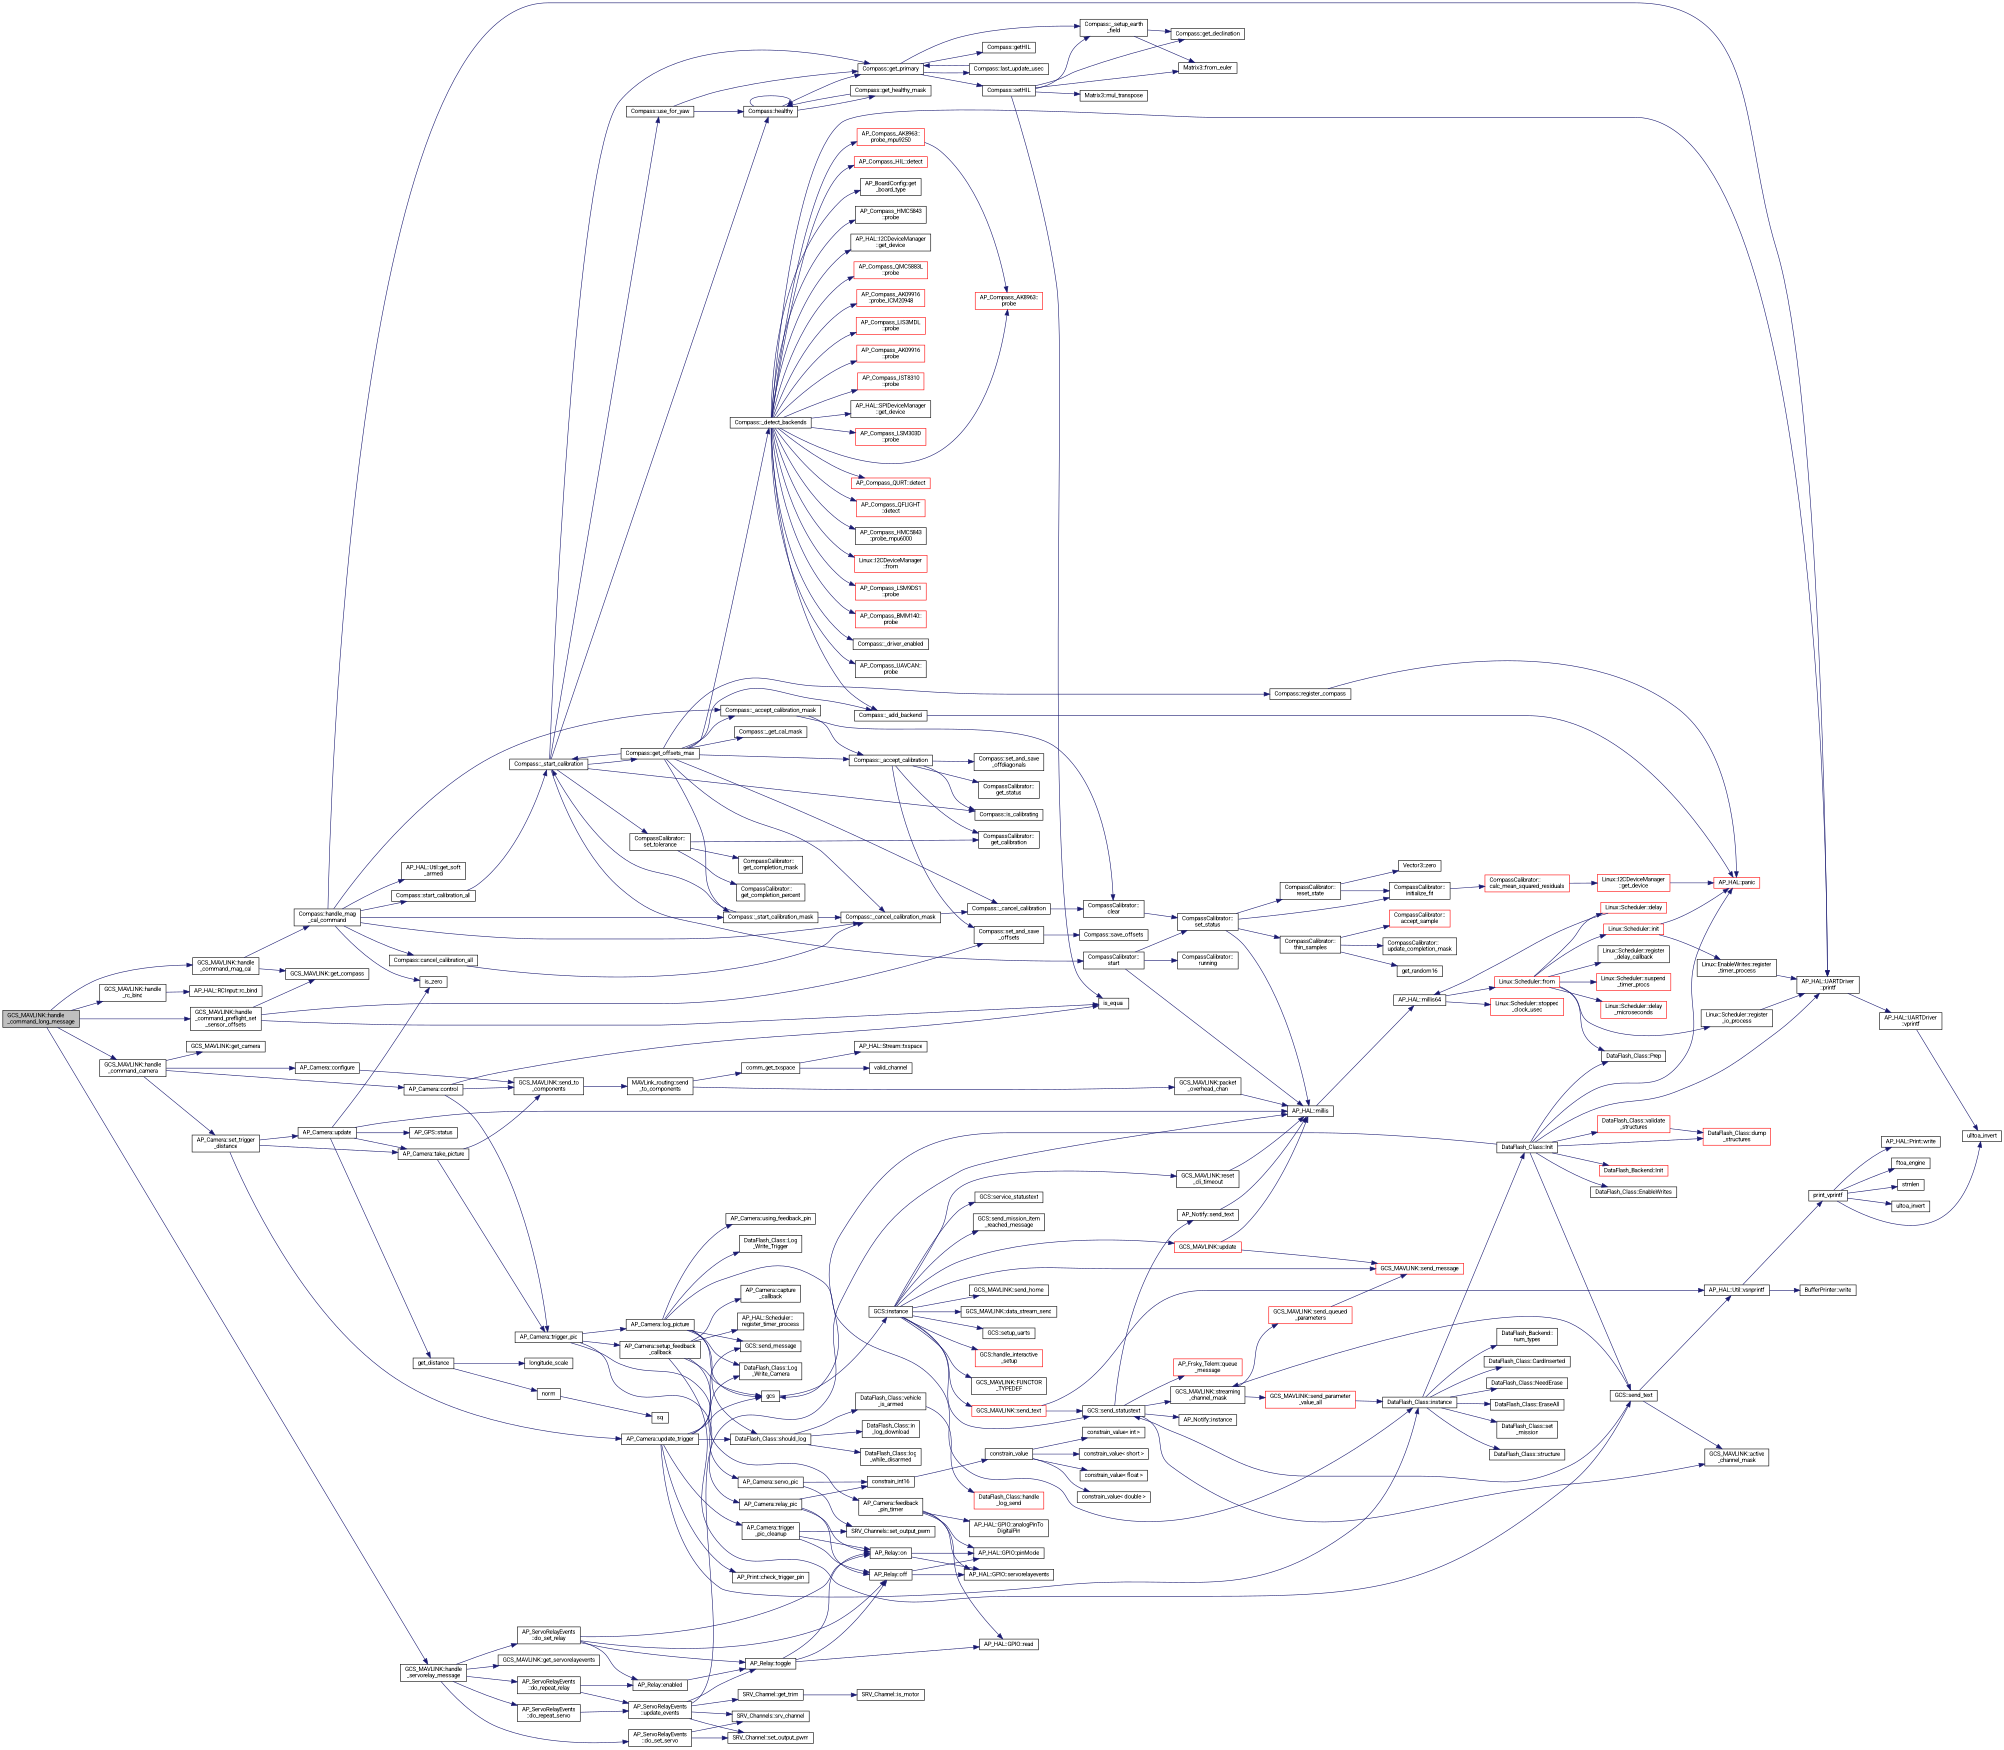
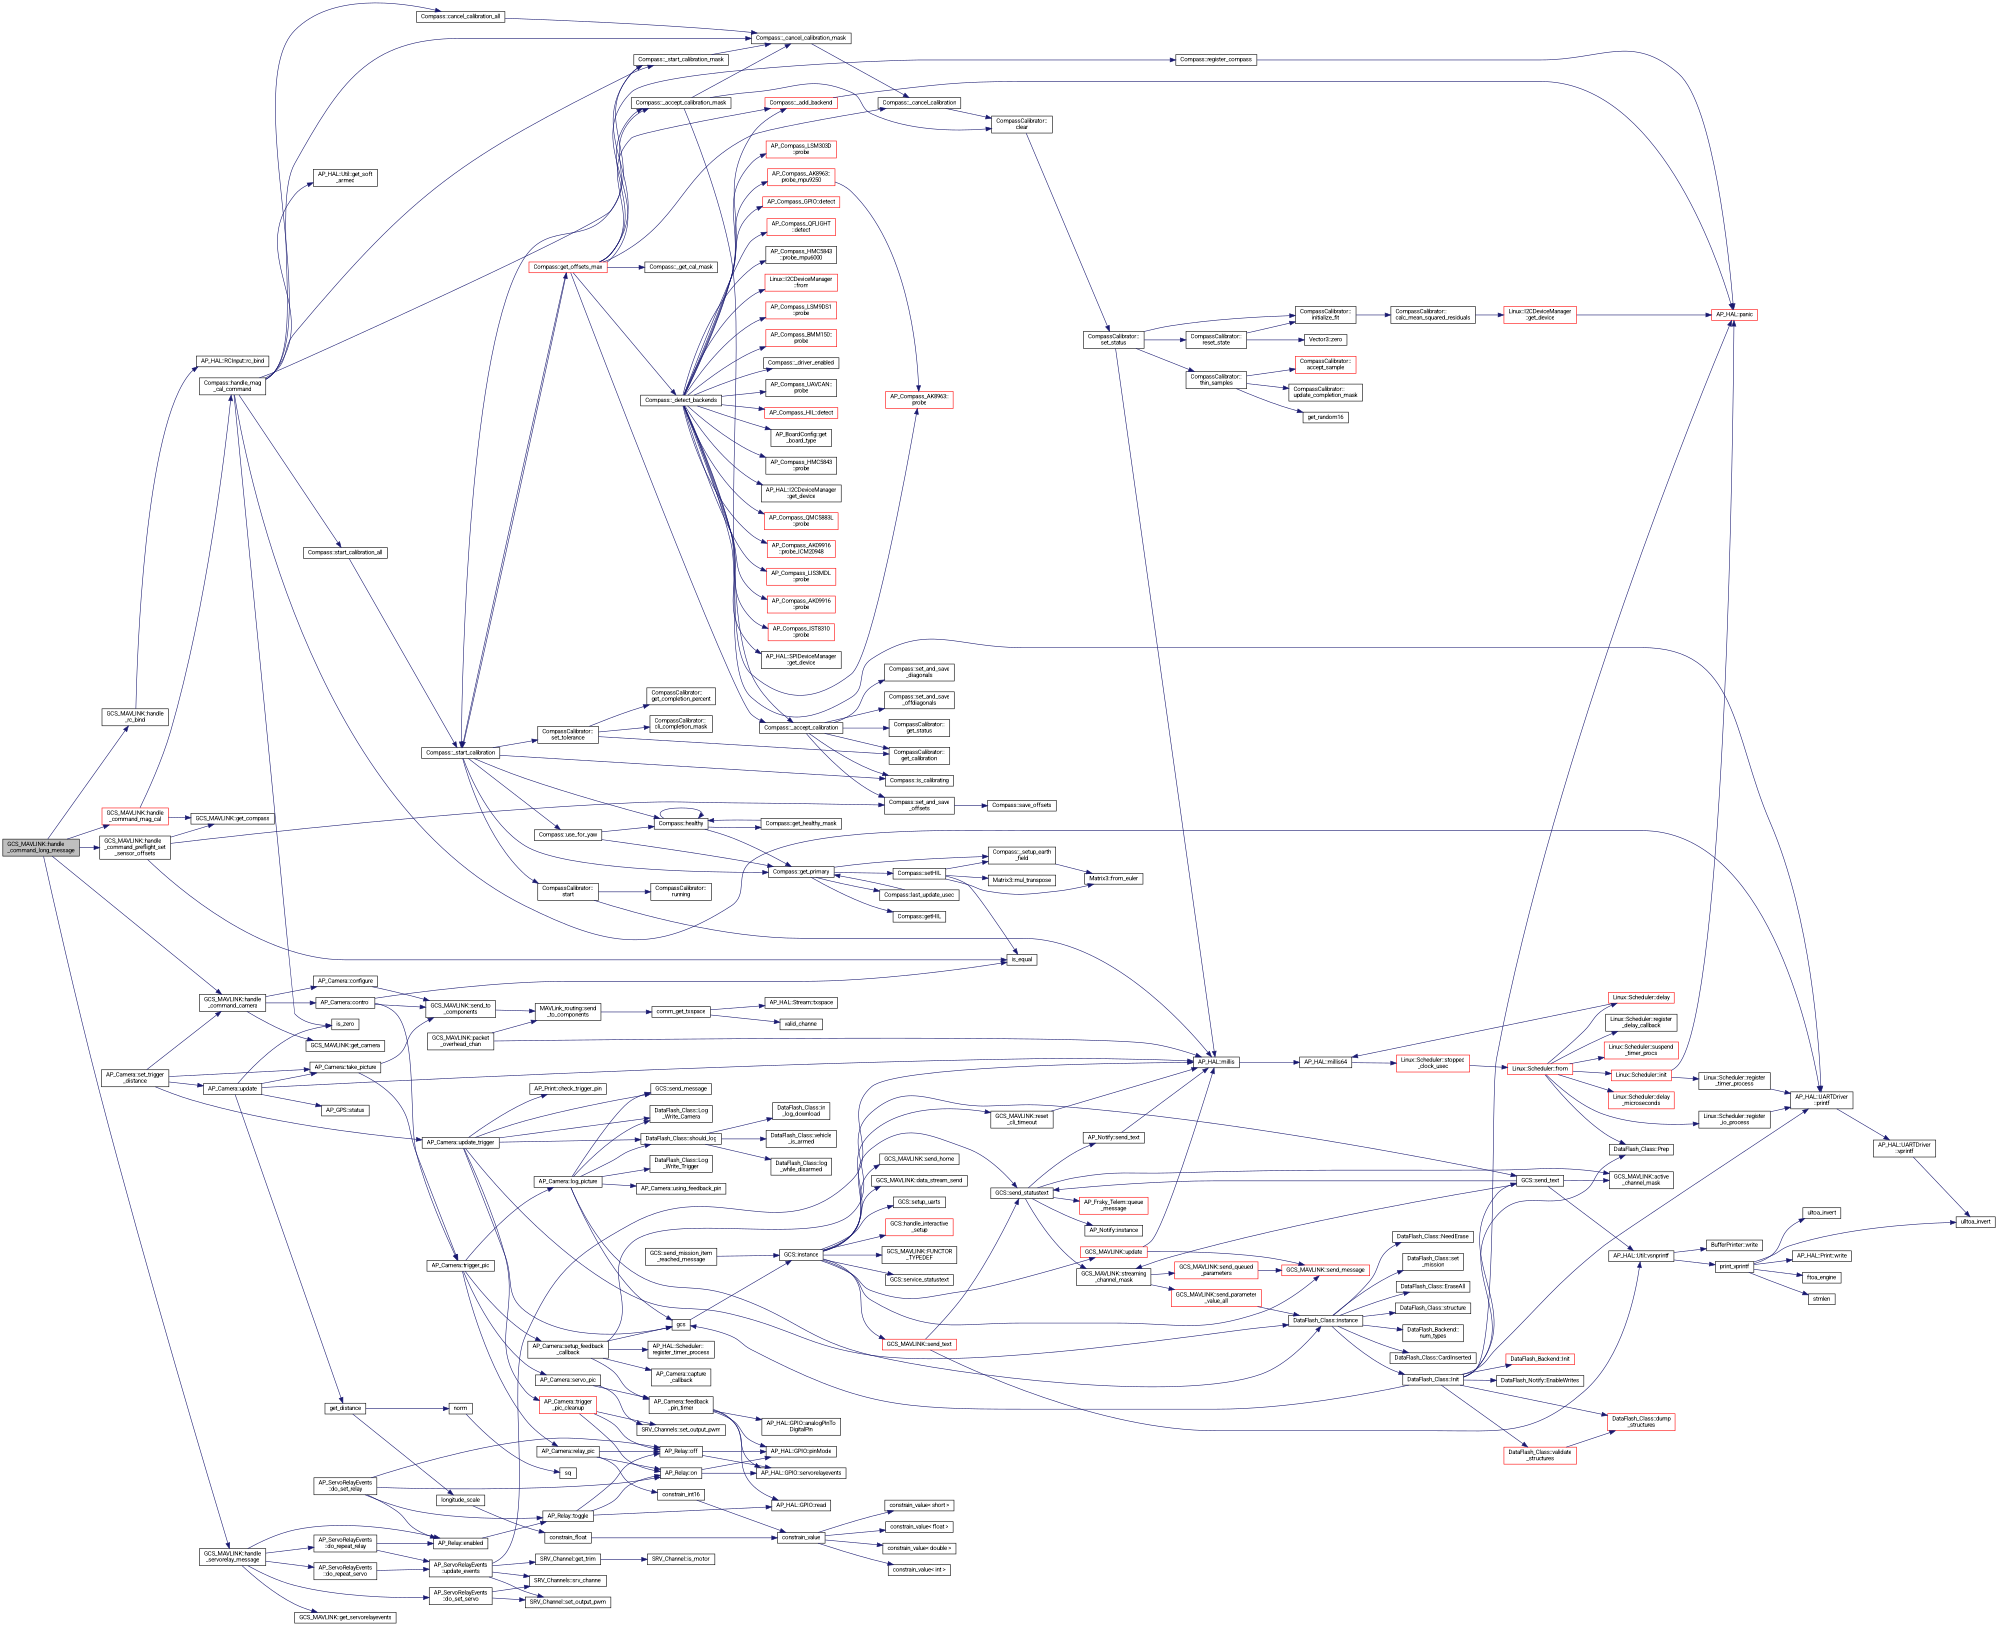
node "Compass::get_declination": removed
node "AP_Compass_QURT::detect": label "AP_Compass_QURT::detect" -> "AP_Compass_GPIO::detect"
node "AP_Compass_BMM140:: probe": label "AP_Compass_BMM140:: probe" -> "AP_Compass_BMM150:: probe"
node "Compass::set_and_save _diagonals": added
node "Compass::_add_backend": color black -> red
node "Compass::get_offsets_max": color black -> red
edge "Compass::get_offsets_max" -> "Compass::_cancel_calibration_mask": now "Compass::_accept_calibration_mask" -> "Compass::_cancel_calibration_mask"
node "CompassCalibrator:: get_completion_mask": label "CompassCalibrator:: get_completion_mask" -> "CompassCalibrator:: cli_completion_mask"
node "CompassCalibrator:: calc_mean_squared_residuals": color red -> black
edge "CompassCalibrator:: start" -> "CompassCalibrator:: set_status": removed
node "GCS_MAVLINK::handle _command_mag_cal": color black -> red
node "Linux::EnableWrites::register _timer_process": label "Linux::EnableWrites::register _timer_process" -> "Linux::Scheduler::register _timer_process"
edge "AP_HAL::millis64" -> "Linux::Scheduler::from": now "Linux::Scheduler::stopped _clock_usec" -> "Linux::Scheduler::from"
edge "MAVLink_routing::send _to_components" -> "GCS_MAVLINK::packet _overhead_chan": reversed
edge "GCS_MAVLINK::handle _command_camera" -> "AP_Camera::set_trigger _distance": reversed
node "DataFlash_Class::EnableWrites": label "DataFlash_Class::EnableWrites" -> "DataFlash_Notify::EnableWrites"
edge "GCS::instance" -> "GCS::send_mission_item _reached_message": reversed
edge "AP_Camera::servo_pic" -> "constrain_int16": now "AP_Camera::servo_pic" -> "AP_Camera::feedback _pin_timer"
node "DataFlash_Class::handle _log_send": removed
node "AP_Camera::trigger _pic_cleanup": color black -> red
node "constrain_float": added
edge "GCS_MAVLINK::handle _servorelay_message" -> "AP_ServoRelayEvents ::do_set_relay": now "GCS_MAVLINK::handle _servorelay_message" -> "AP_Relay::enabled"
edge "AP_ServoRelayEvents ::update_events" -> "AP_Relay::toggle": removed
